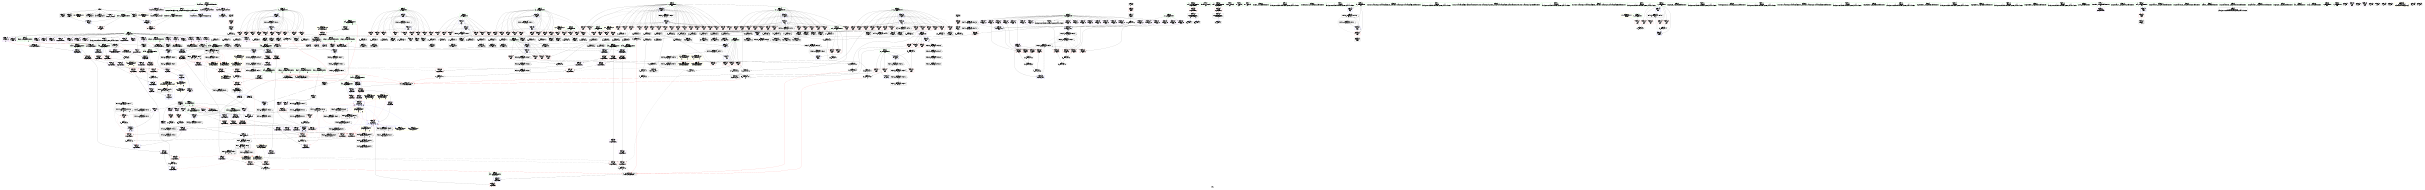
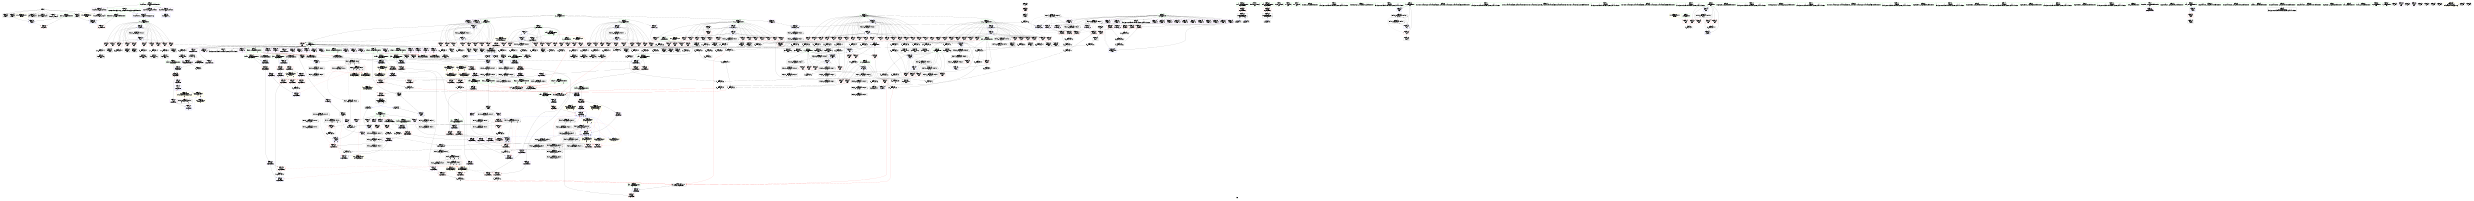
node "NodeID: 638": added
